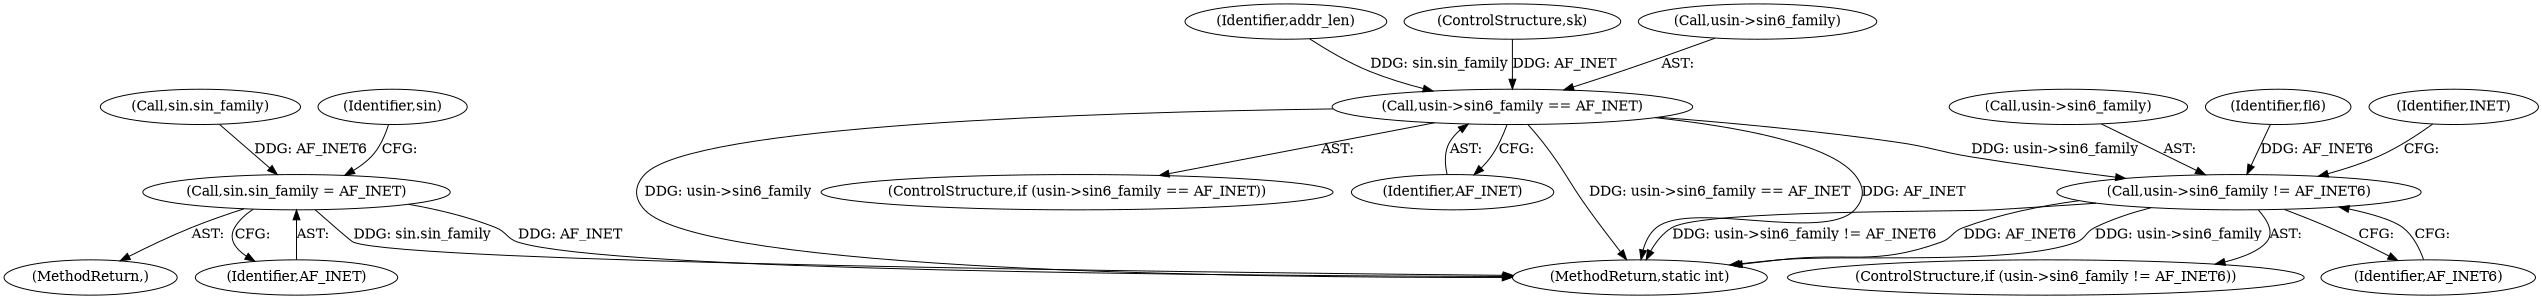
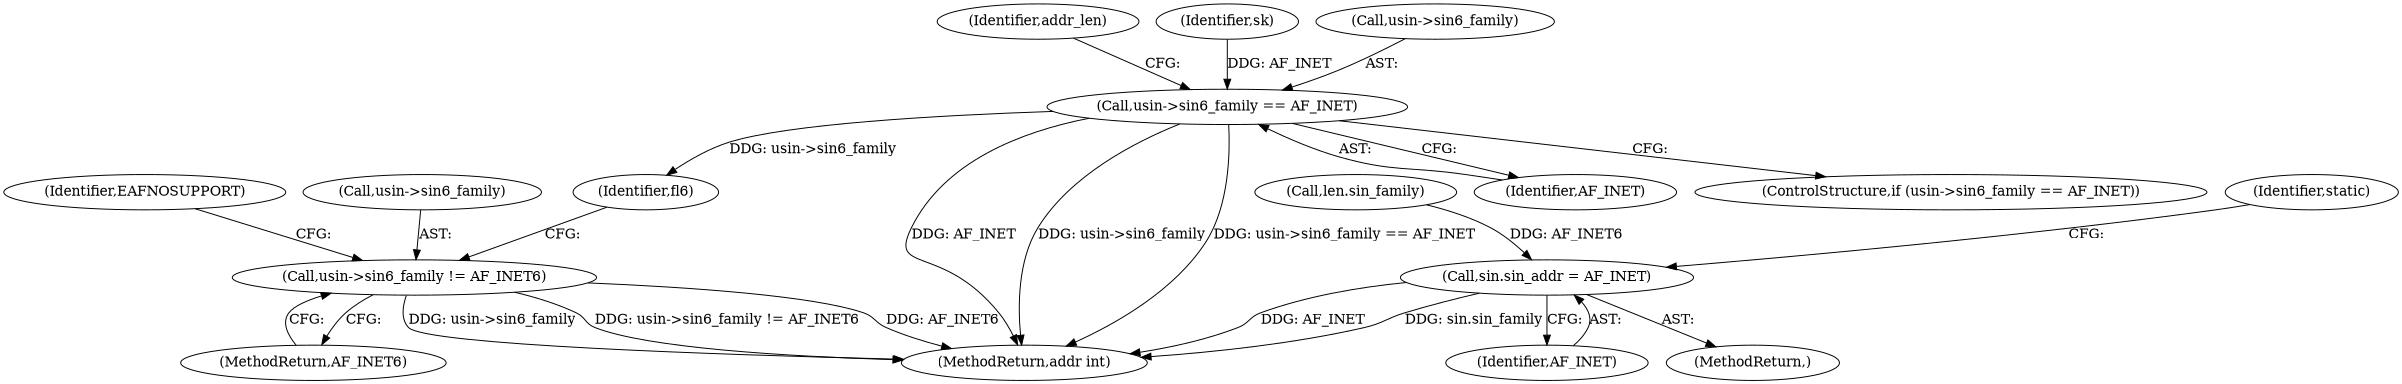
node "(ControlStructure,sk)": label "(ControlStructure,sk)" -> "(Identifier,sk)"
edge "(Identifier,addr_len)" -> "(Call,usin->sin6_family == AF_INET)": label "DDG: sin.sin_family" -> "CFG: "
node "(Call,sin.sin_family)": label "(Call,sin.sin_family)" -> "(Call,len.sin_family)"
node "(Identifier,sin)": label "(Identifier,sin)" -> "(Identifier,static)"
node "(Identifier,INET)": label "(Identifier,INET)" -> "(Identifier,EAFNOSUPPORT)"
edge "(Call,usin->sin6_family == AF_INET)" -> "(Call,usin->sin6_family != AF_INET6)": now "(Call,usin->sin6_family == AF_INET)" -> "(Identifier,fl6)"
edge "(Call,usin->sin6_family == AF_INET)" -> "(ControlStructure,if (usin->sin6_family == AF_INET))": label "AST: " -> "CFG: "
edge "(Identifier,fl6)" -> "(Call,usin->sin6_family != AF_INET6)": label "DDG: AF_INET6" -> "CFG: "
node "(Call,sin.sin_family = AF_INET)": label "(Call,sin.sin_family = AF_INET)" -> "(Call,sin.sin_addr = AF_INET)"
node "(MethodReturn,static int)": label "(MethodReturn,static int)" -> "(MethodReturn,addr int)"
node "(ControlStructure,if (usin->sin6_family != AF_INET6))": removed
node "(Identifier,AF_INET6)": label "(Identifier,AF_INET6)" -> "(MethodReturn,AF_INET6)"
